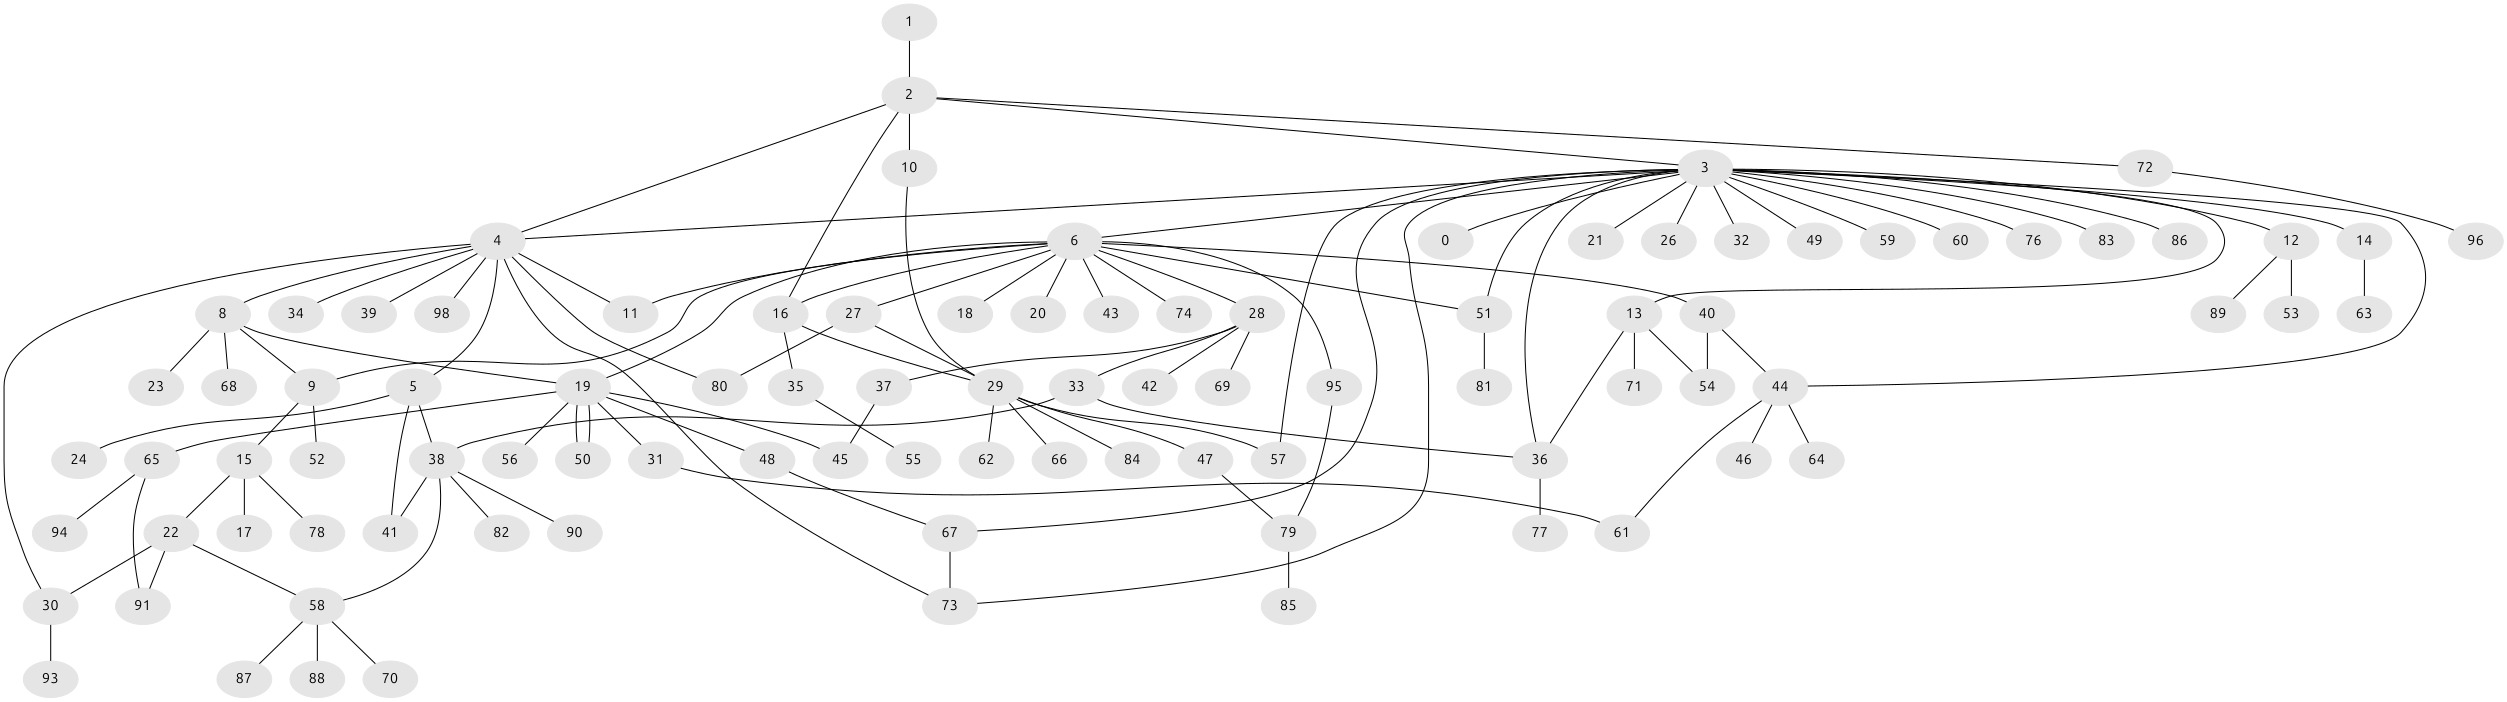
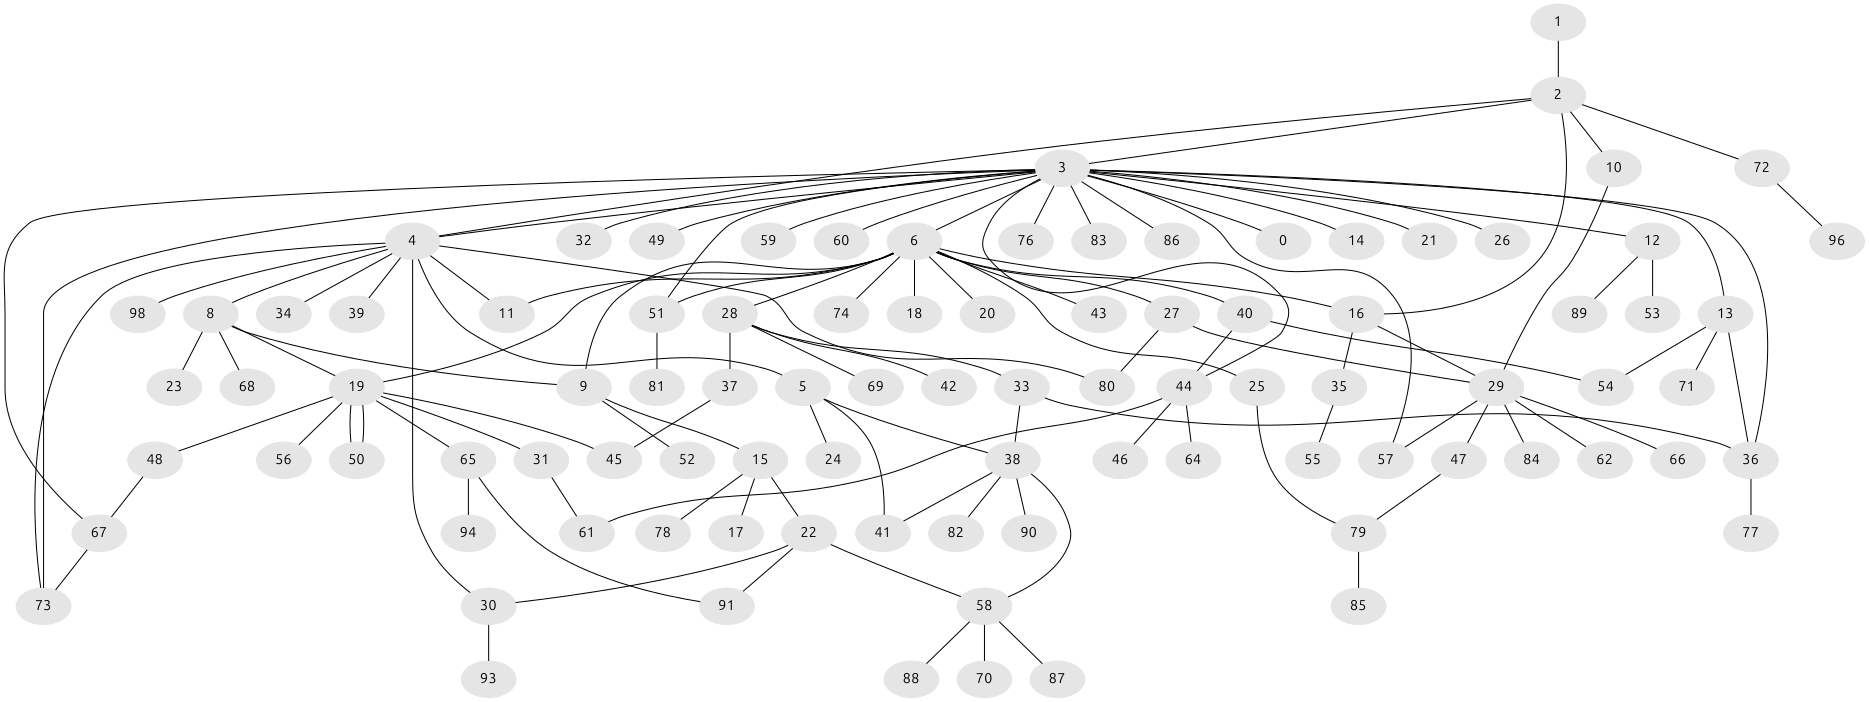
node "63": removed
node "95": label "95" -> "25"
